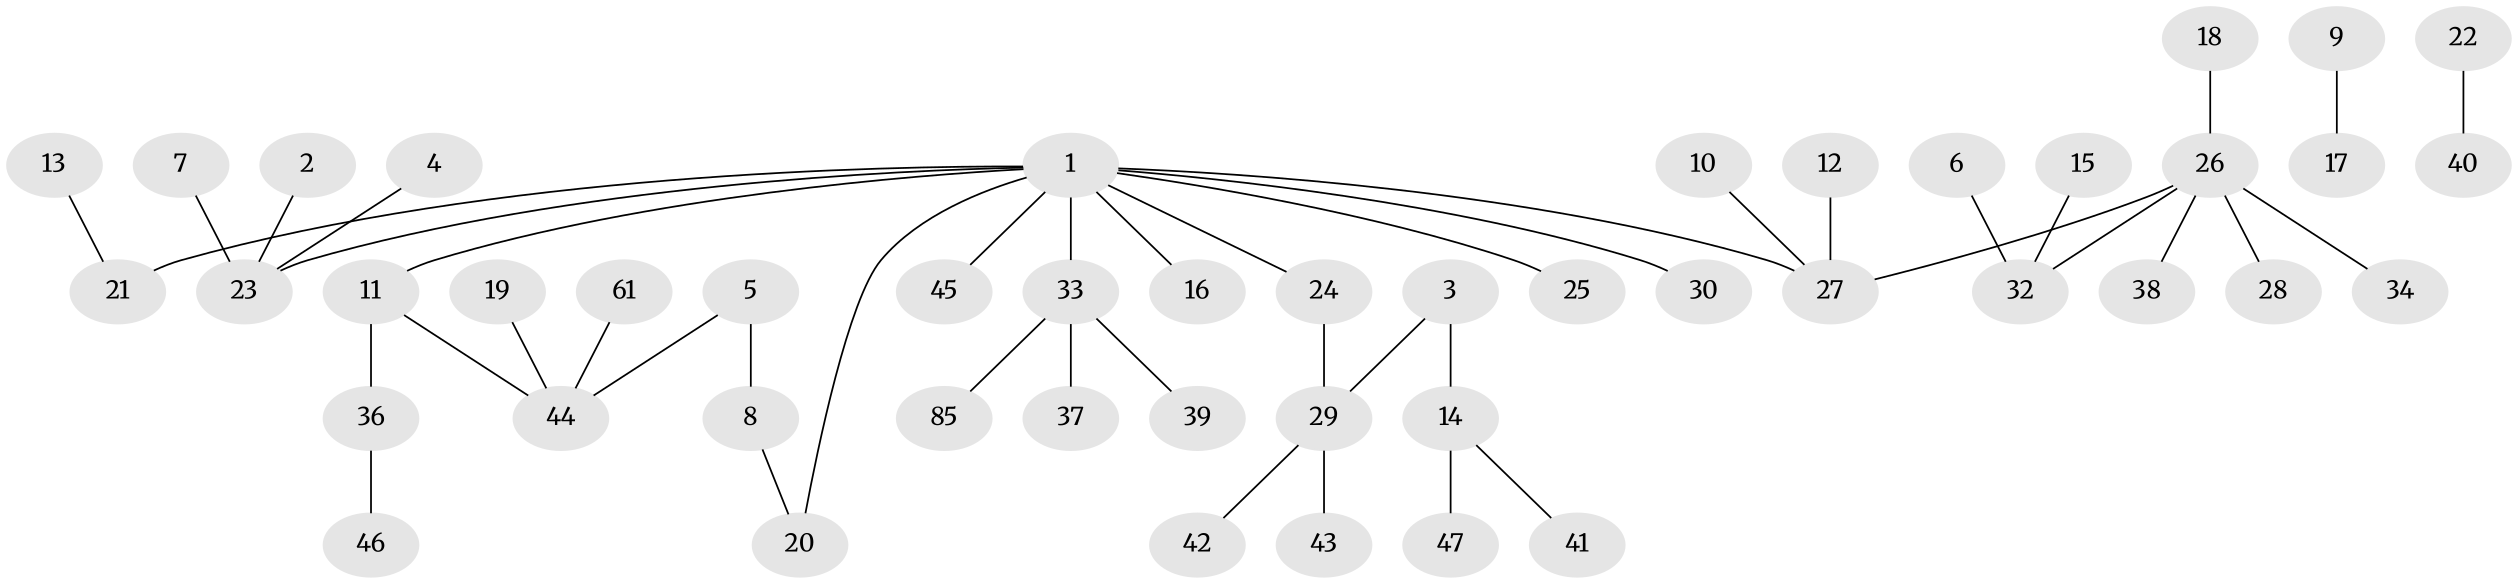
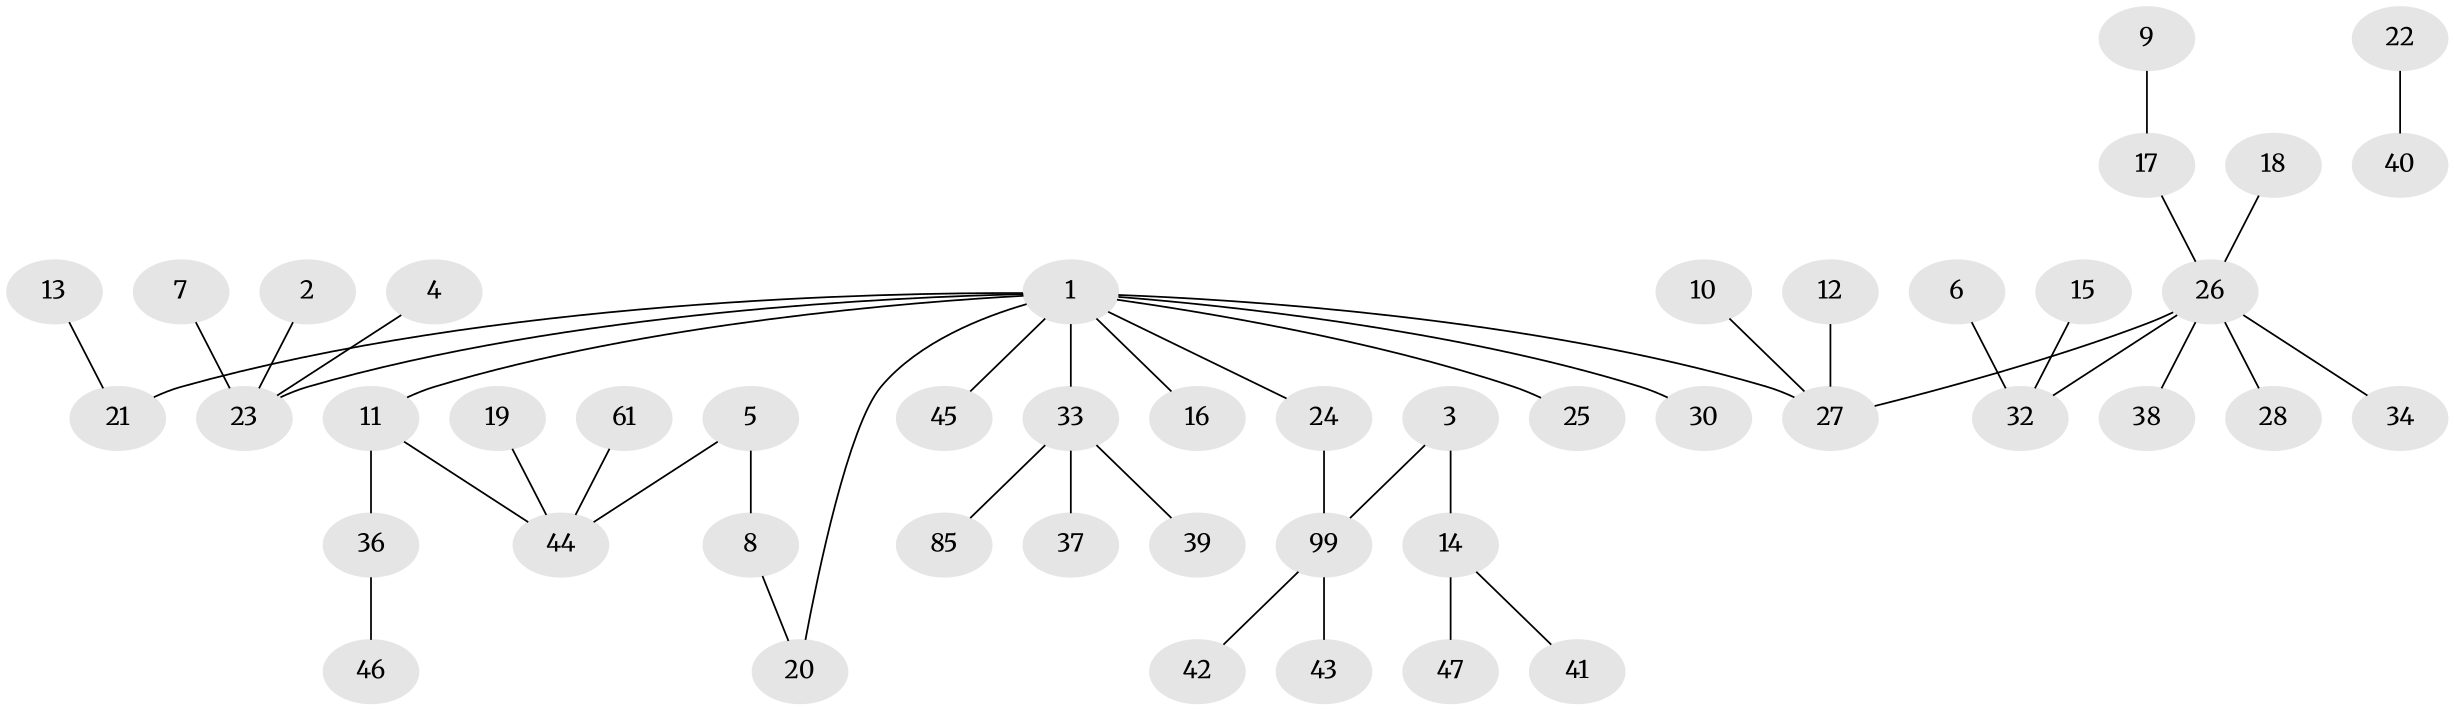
edge "17" -- "26": added
node "29": label "29" -> "99"
